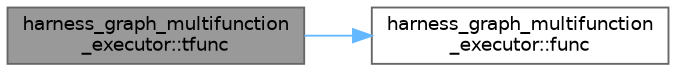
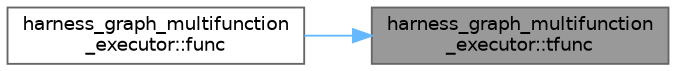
edge "harness_graph_multifunction _executor::tfunc" -> "harness_graph_multifunction _executor::func": reversed
